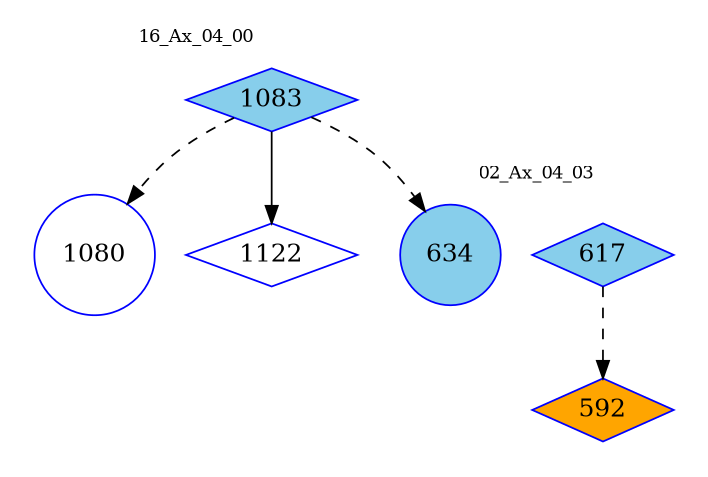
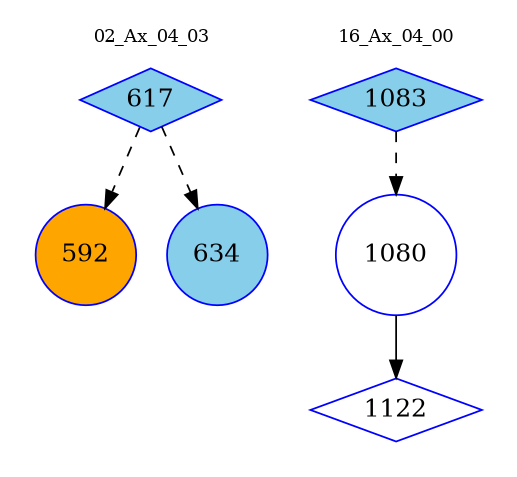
edge "1083" -> "634": now "617" -> "634"
edge "1083" -> "1122": now "1080" -> "1122"
node "592": shape diamond -> circle
